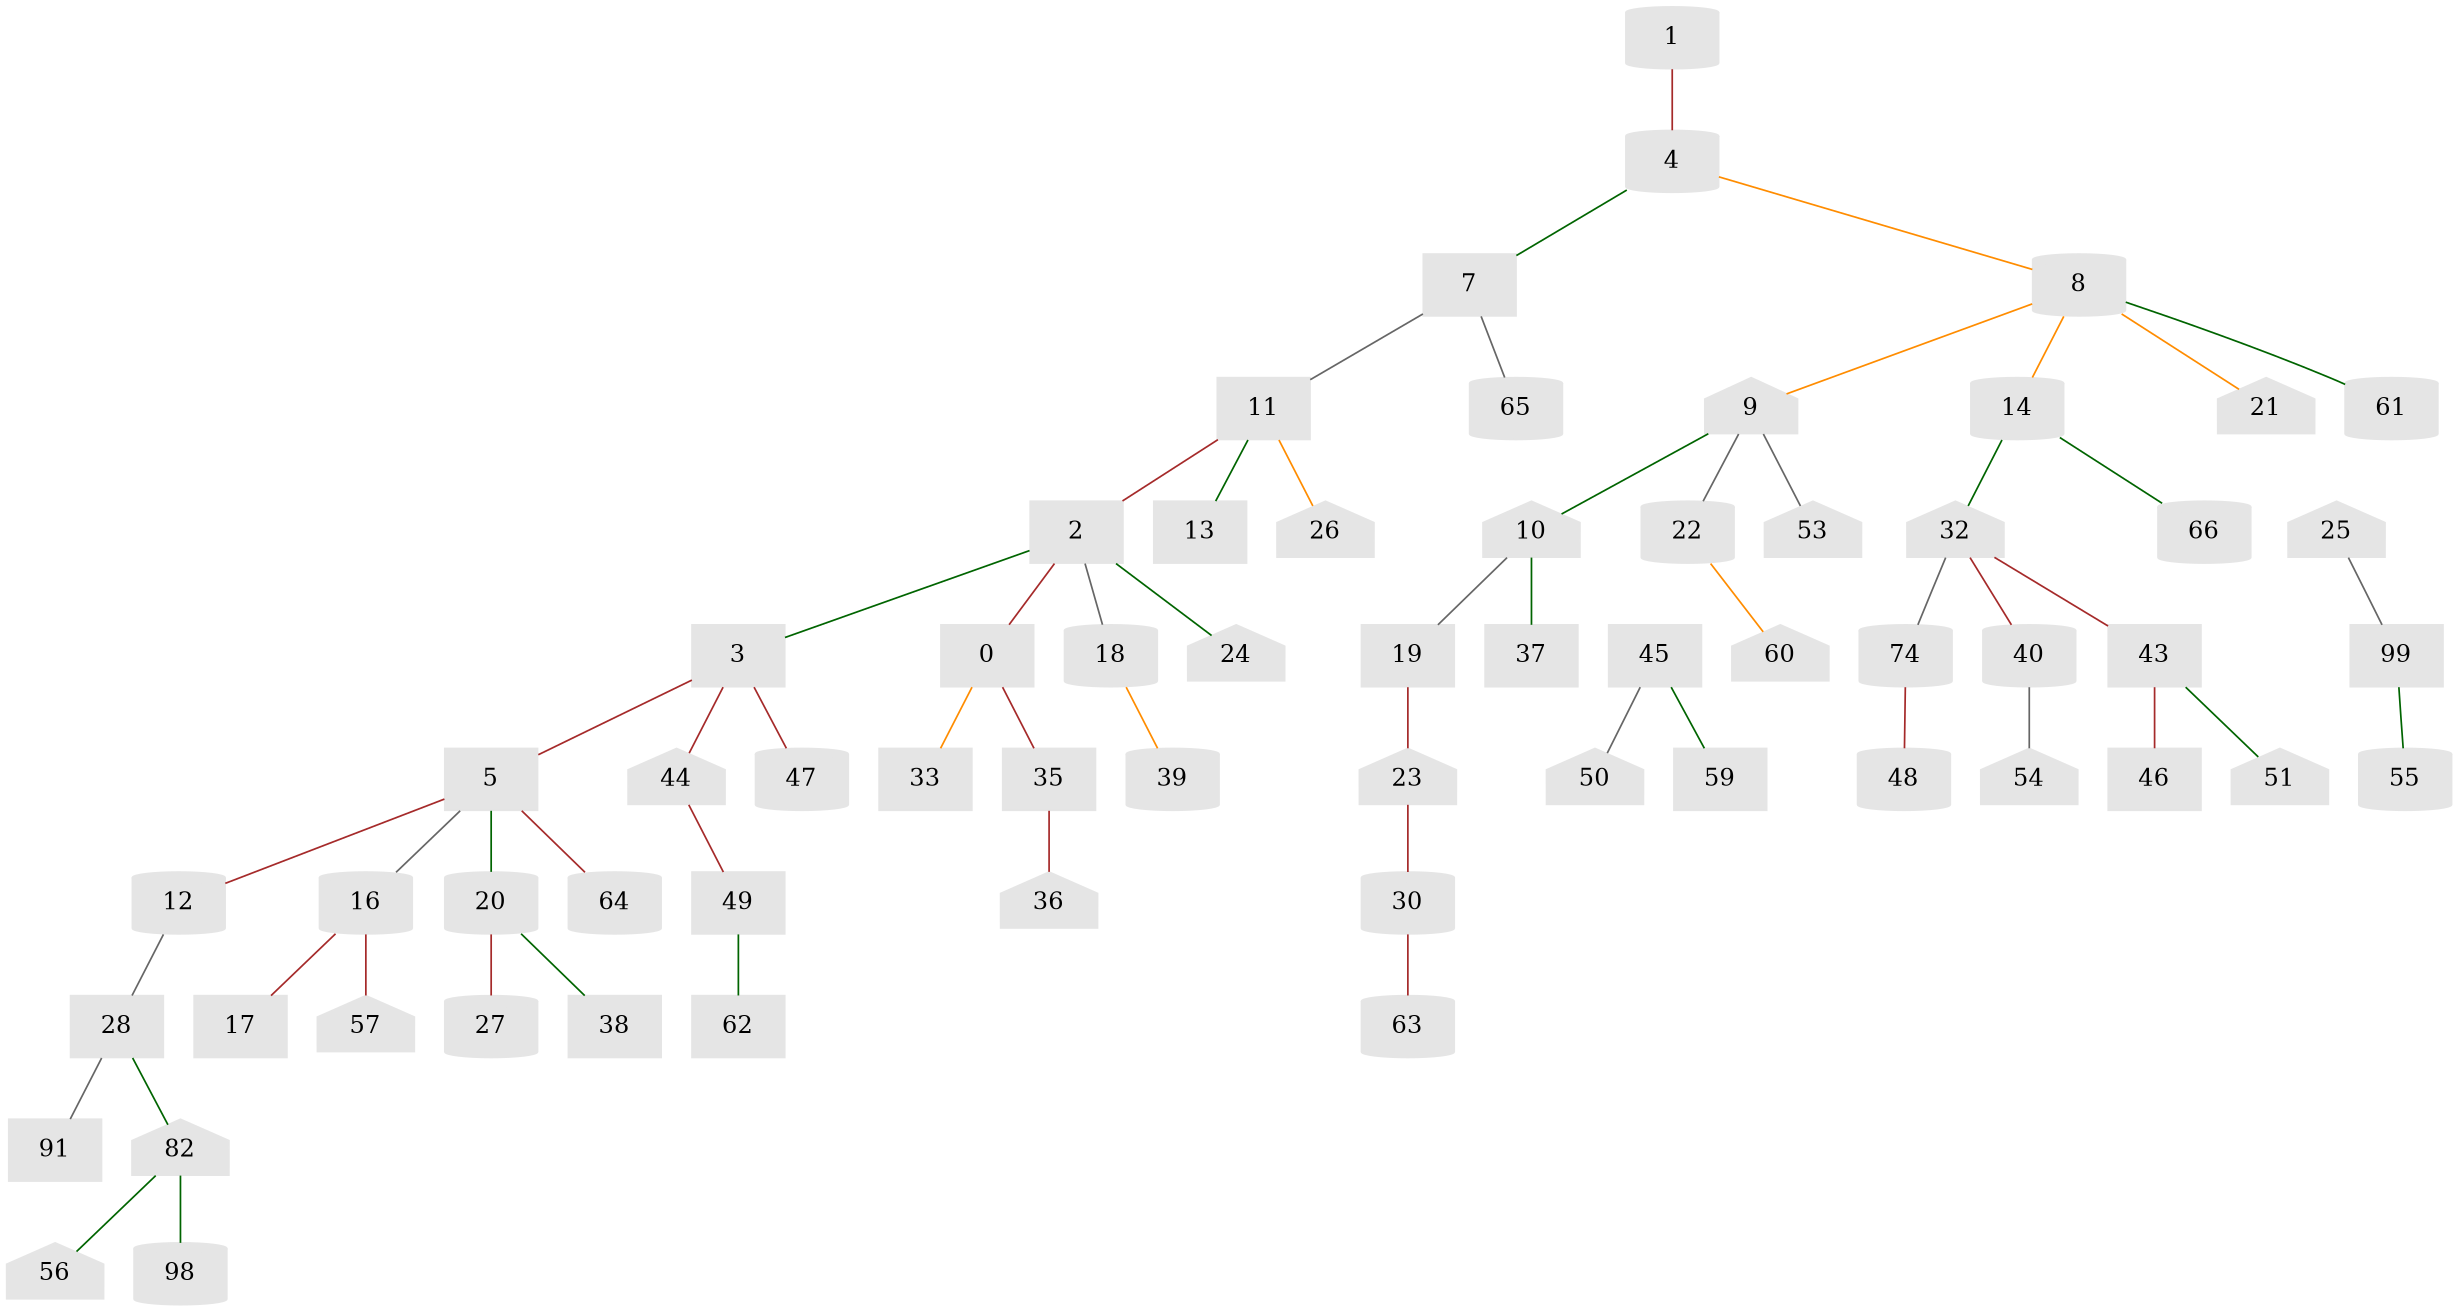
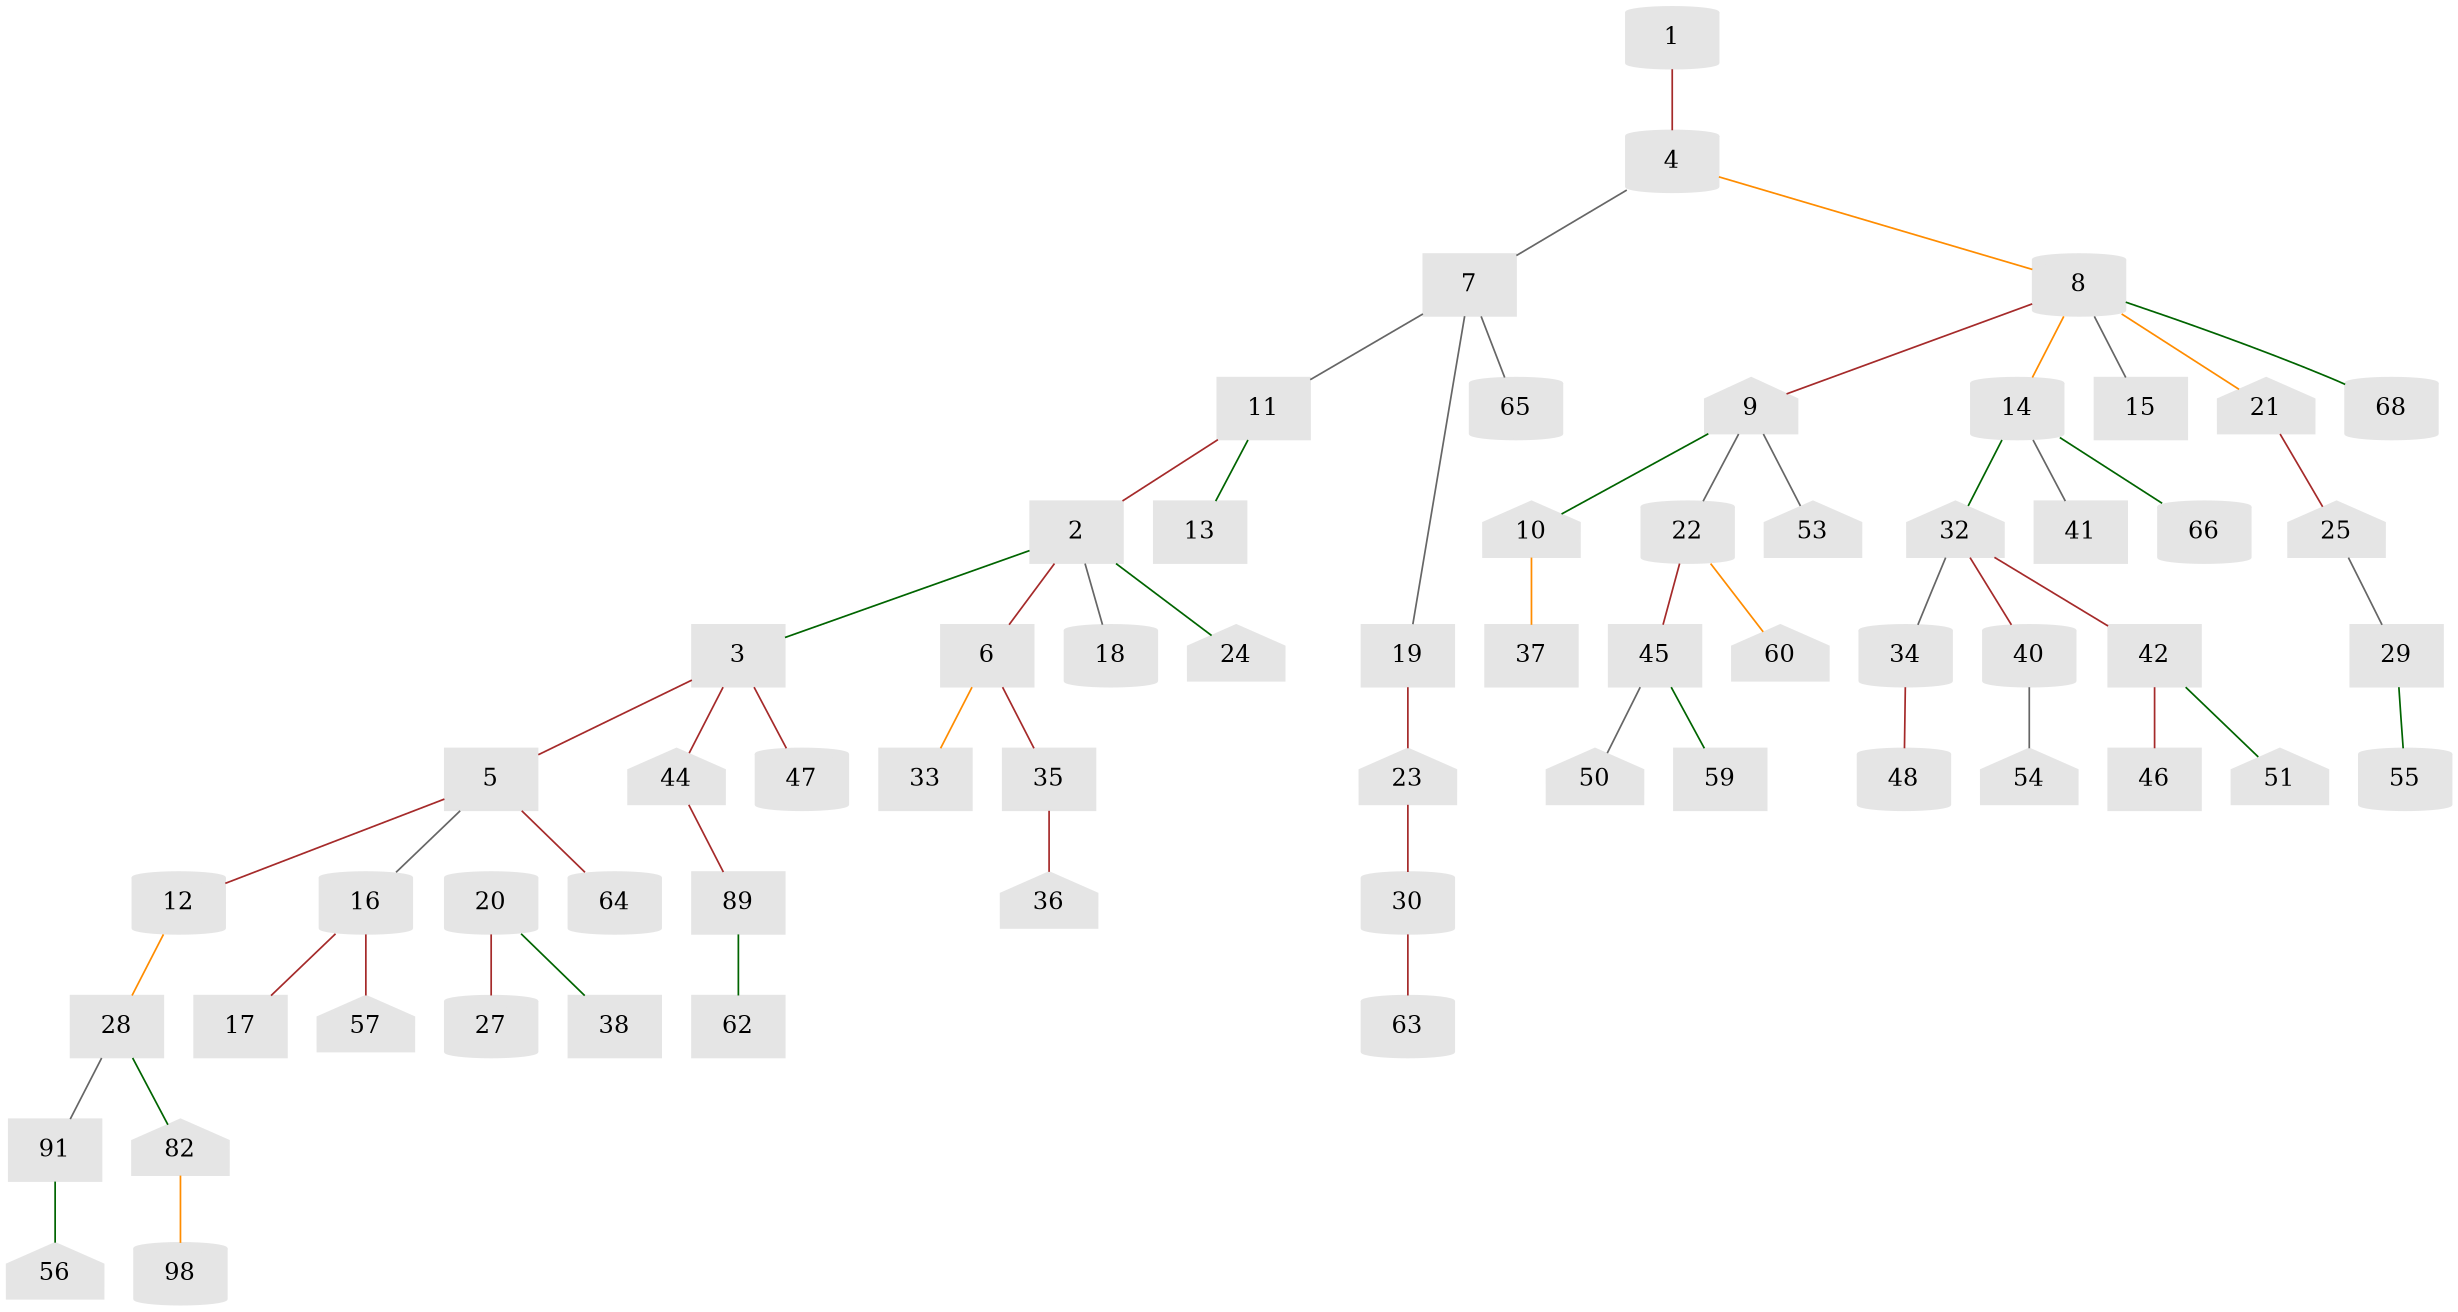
edge "4" -- "7": color darkgreen -> gray40
edge "8" -- "9": color darkorange -> brown
node "15": added
node "61": label "61" -> "68"
edge "21" -- "25": added
node "26": removed
node "41": added
edge "10" -- "19": now "7" -- "19"
edge "10" -- "37": color darkgreen -> darkorange
edge "22" -- "45": added
node "0": label "0" -> "6"
node "74": label "74" -> "34"
node "43": label "43" -> "42"
node "99": label "99" -> "29"
node "39": removed
edge "5" -- "20": removed
node "49": label "49" -> "89"
edge "12" -- "28": color gray40 -> darkorange
edge "82" -- "98": color darkgreen -> darkorange
edge "82" -- "56": now "91" -- "56"
